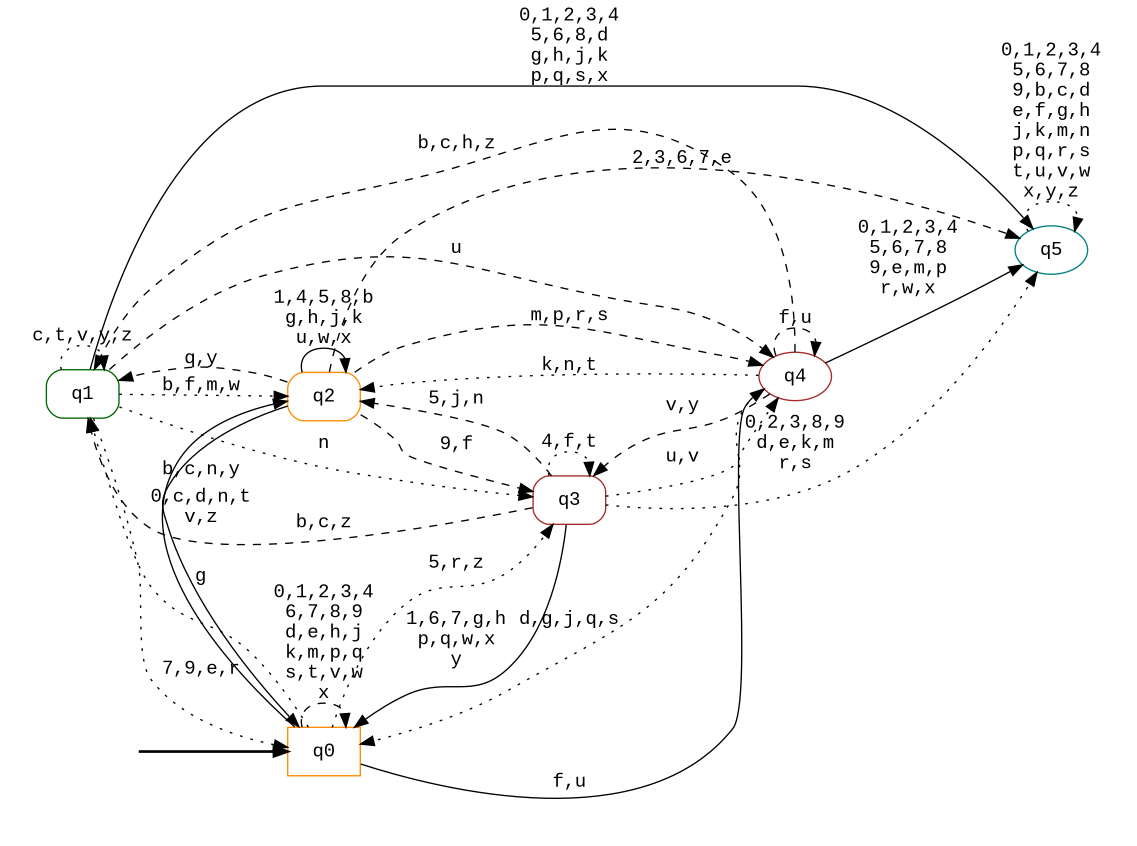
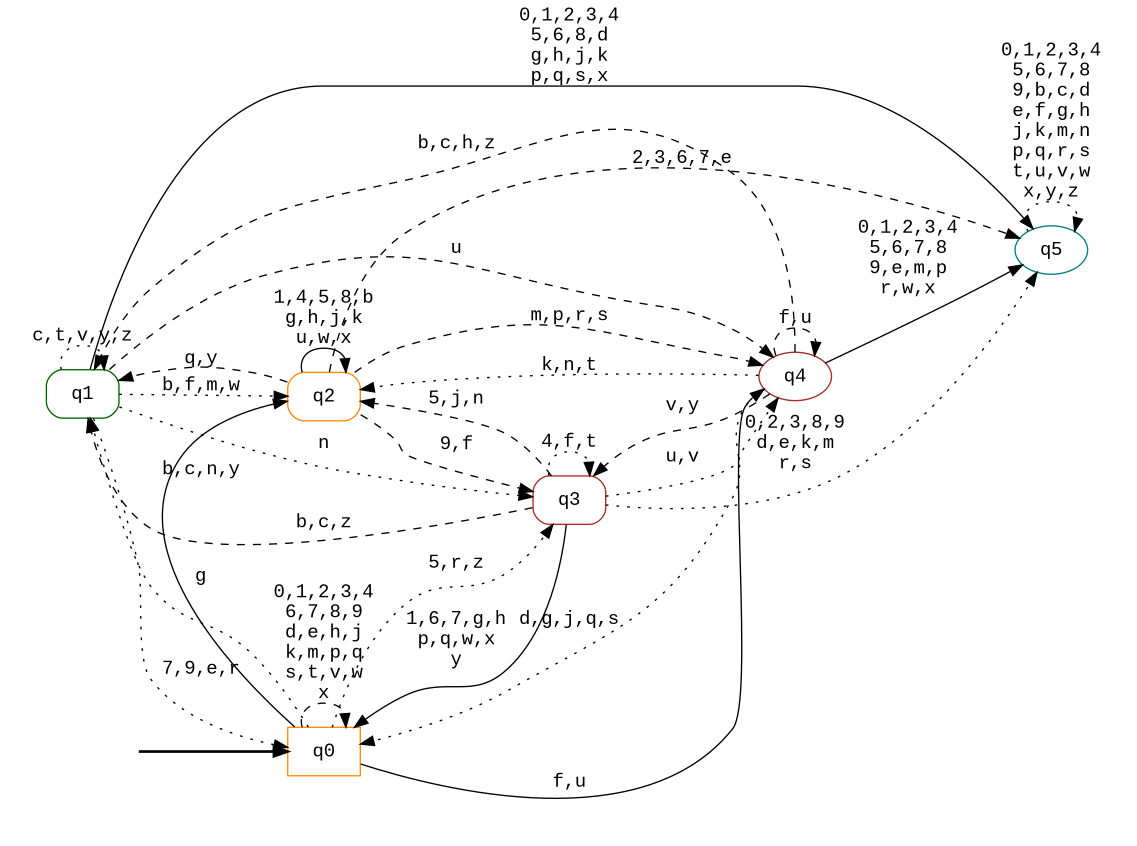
edge "q2" -> "q0": removed, label "0,c,d,n,t v,z"
